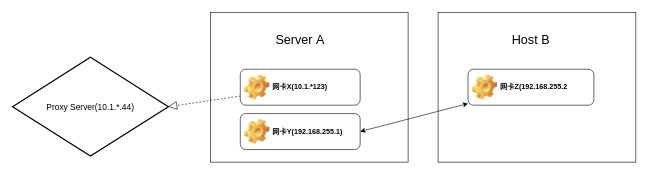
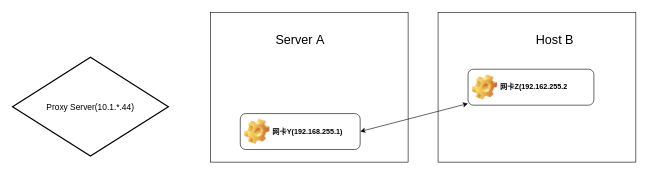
node "Host B": moved (531, 39) -> (555, 39)
node "网卡X(10.1.*123)": removed
node "网卡Z(192.168.255.2": label "网卡Z(192.168.255.2" -> "网卡Z(192.162.255.2"
edge "网卡X(10.1.*123)" -> "Proxy Server(10.1.*.44)": removed
